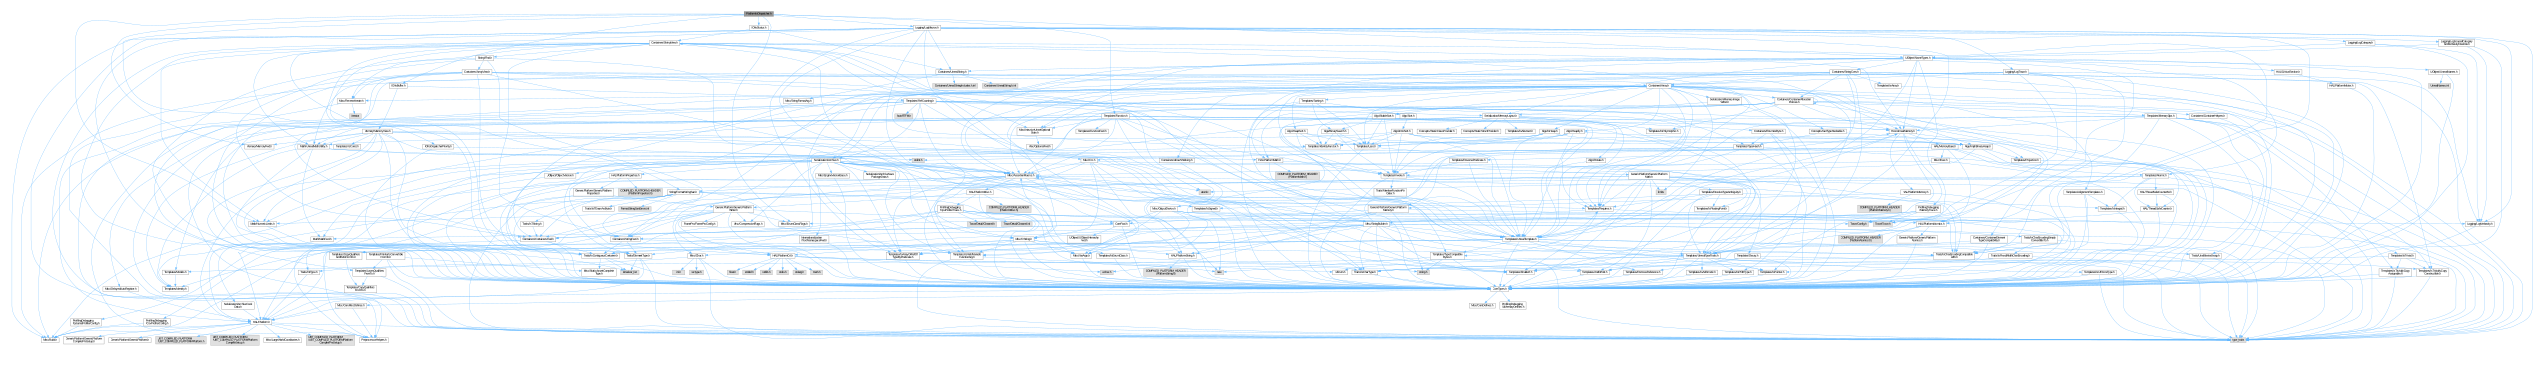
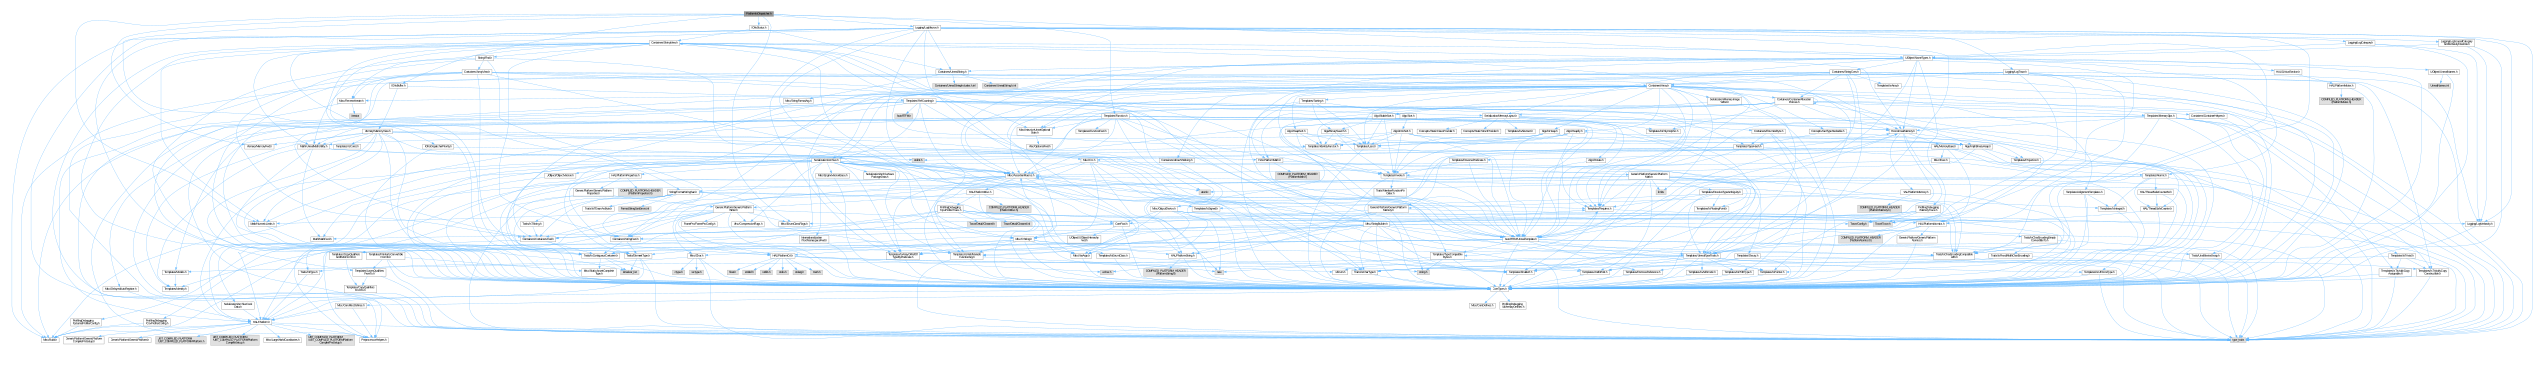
node "COMPILED_PLATFORM_HEADER (PlatformMutex.h)": added
edge "Templates/Invoke.h" -> "type_traits": now "Templates/Invoke.h" -> "Templates/IsUECoreType.h"
edge "Templates/Requires.h" -> "Misc/StringBuilder.h": reversed
edge "String/FormatStringSan.h" -> "Templates/Identity.h": removed
node "Templates/UnrealTemplate.h": label "Templates/UnrealTemplate.h" -> "AutoRTFM/UnrealTemplate.h"
node "Containers/ContainerElement TypeCompatibility.h": removed
node "inl.h": label "inl.h" -> "ctype.h"
